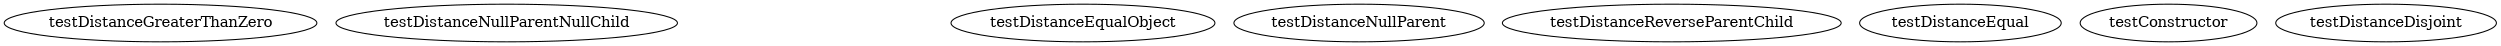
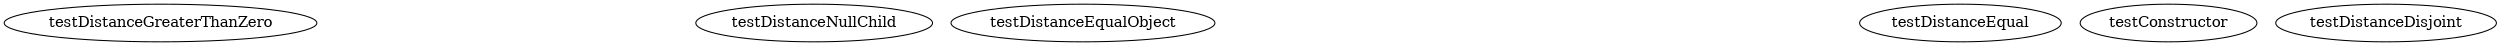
node "testDistanceNullParentNullChild": removed
node "testDistanceNullChild": added
node "testDistanceNullParent": removed
node "testDistanceReverseParentChild": removed
